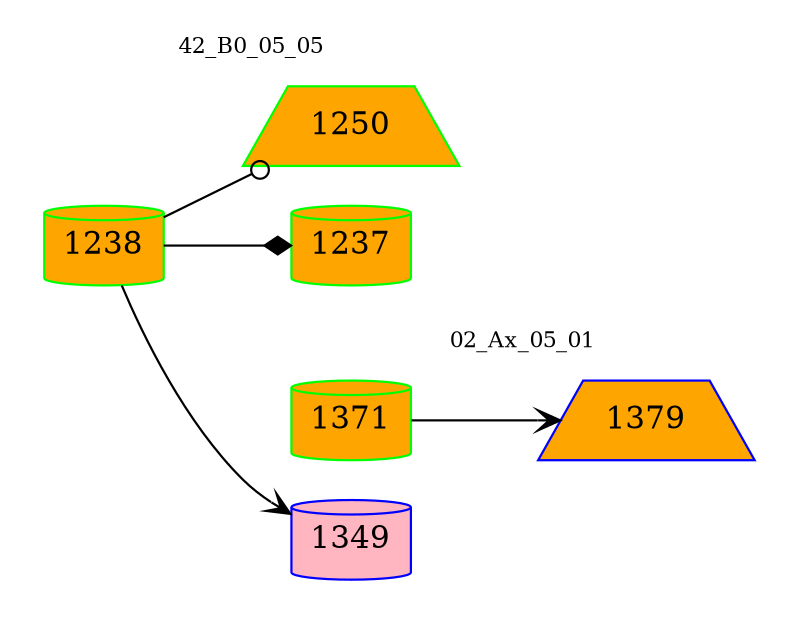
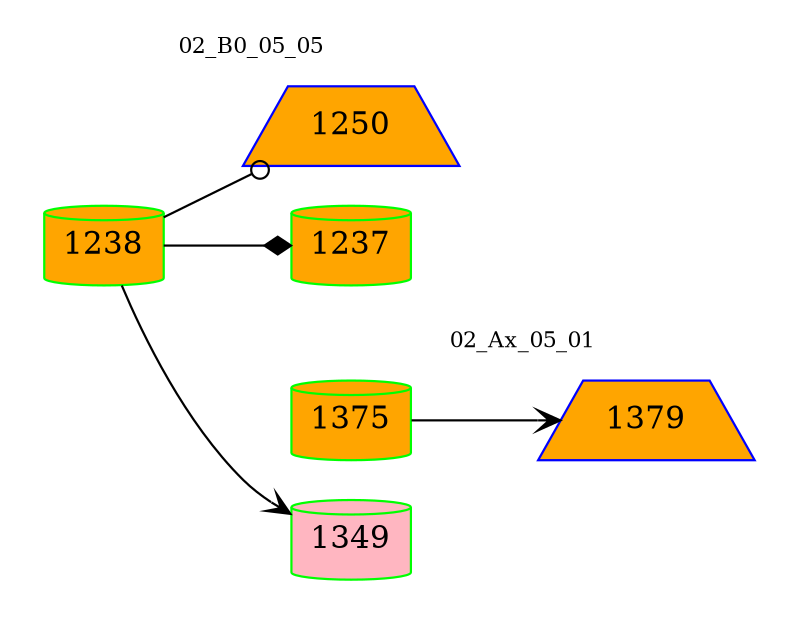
cluster "42_B0_05_05": label "42_B0_05_05" -> "02_B0_05_05"
node "1250": color green -> blue
node "1371": label "1371" -> "1375"
node "1349": color blue -> green
